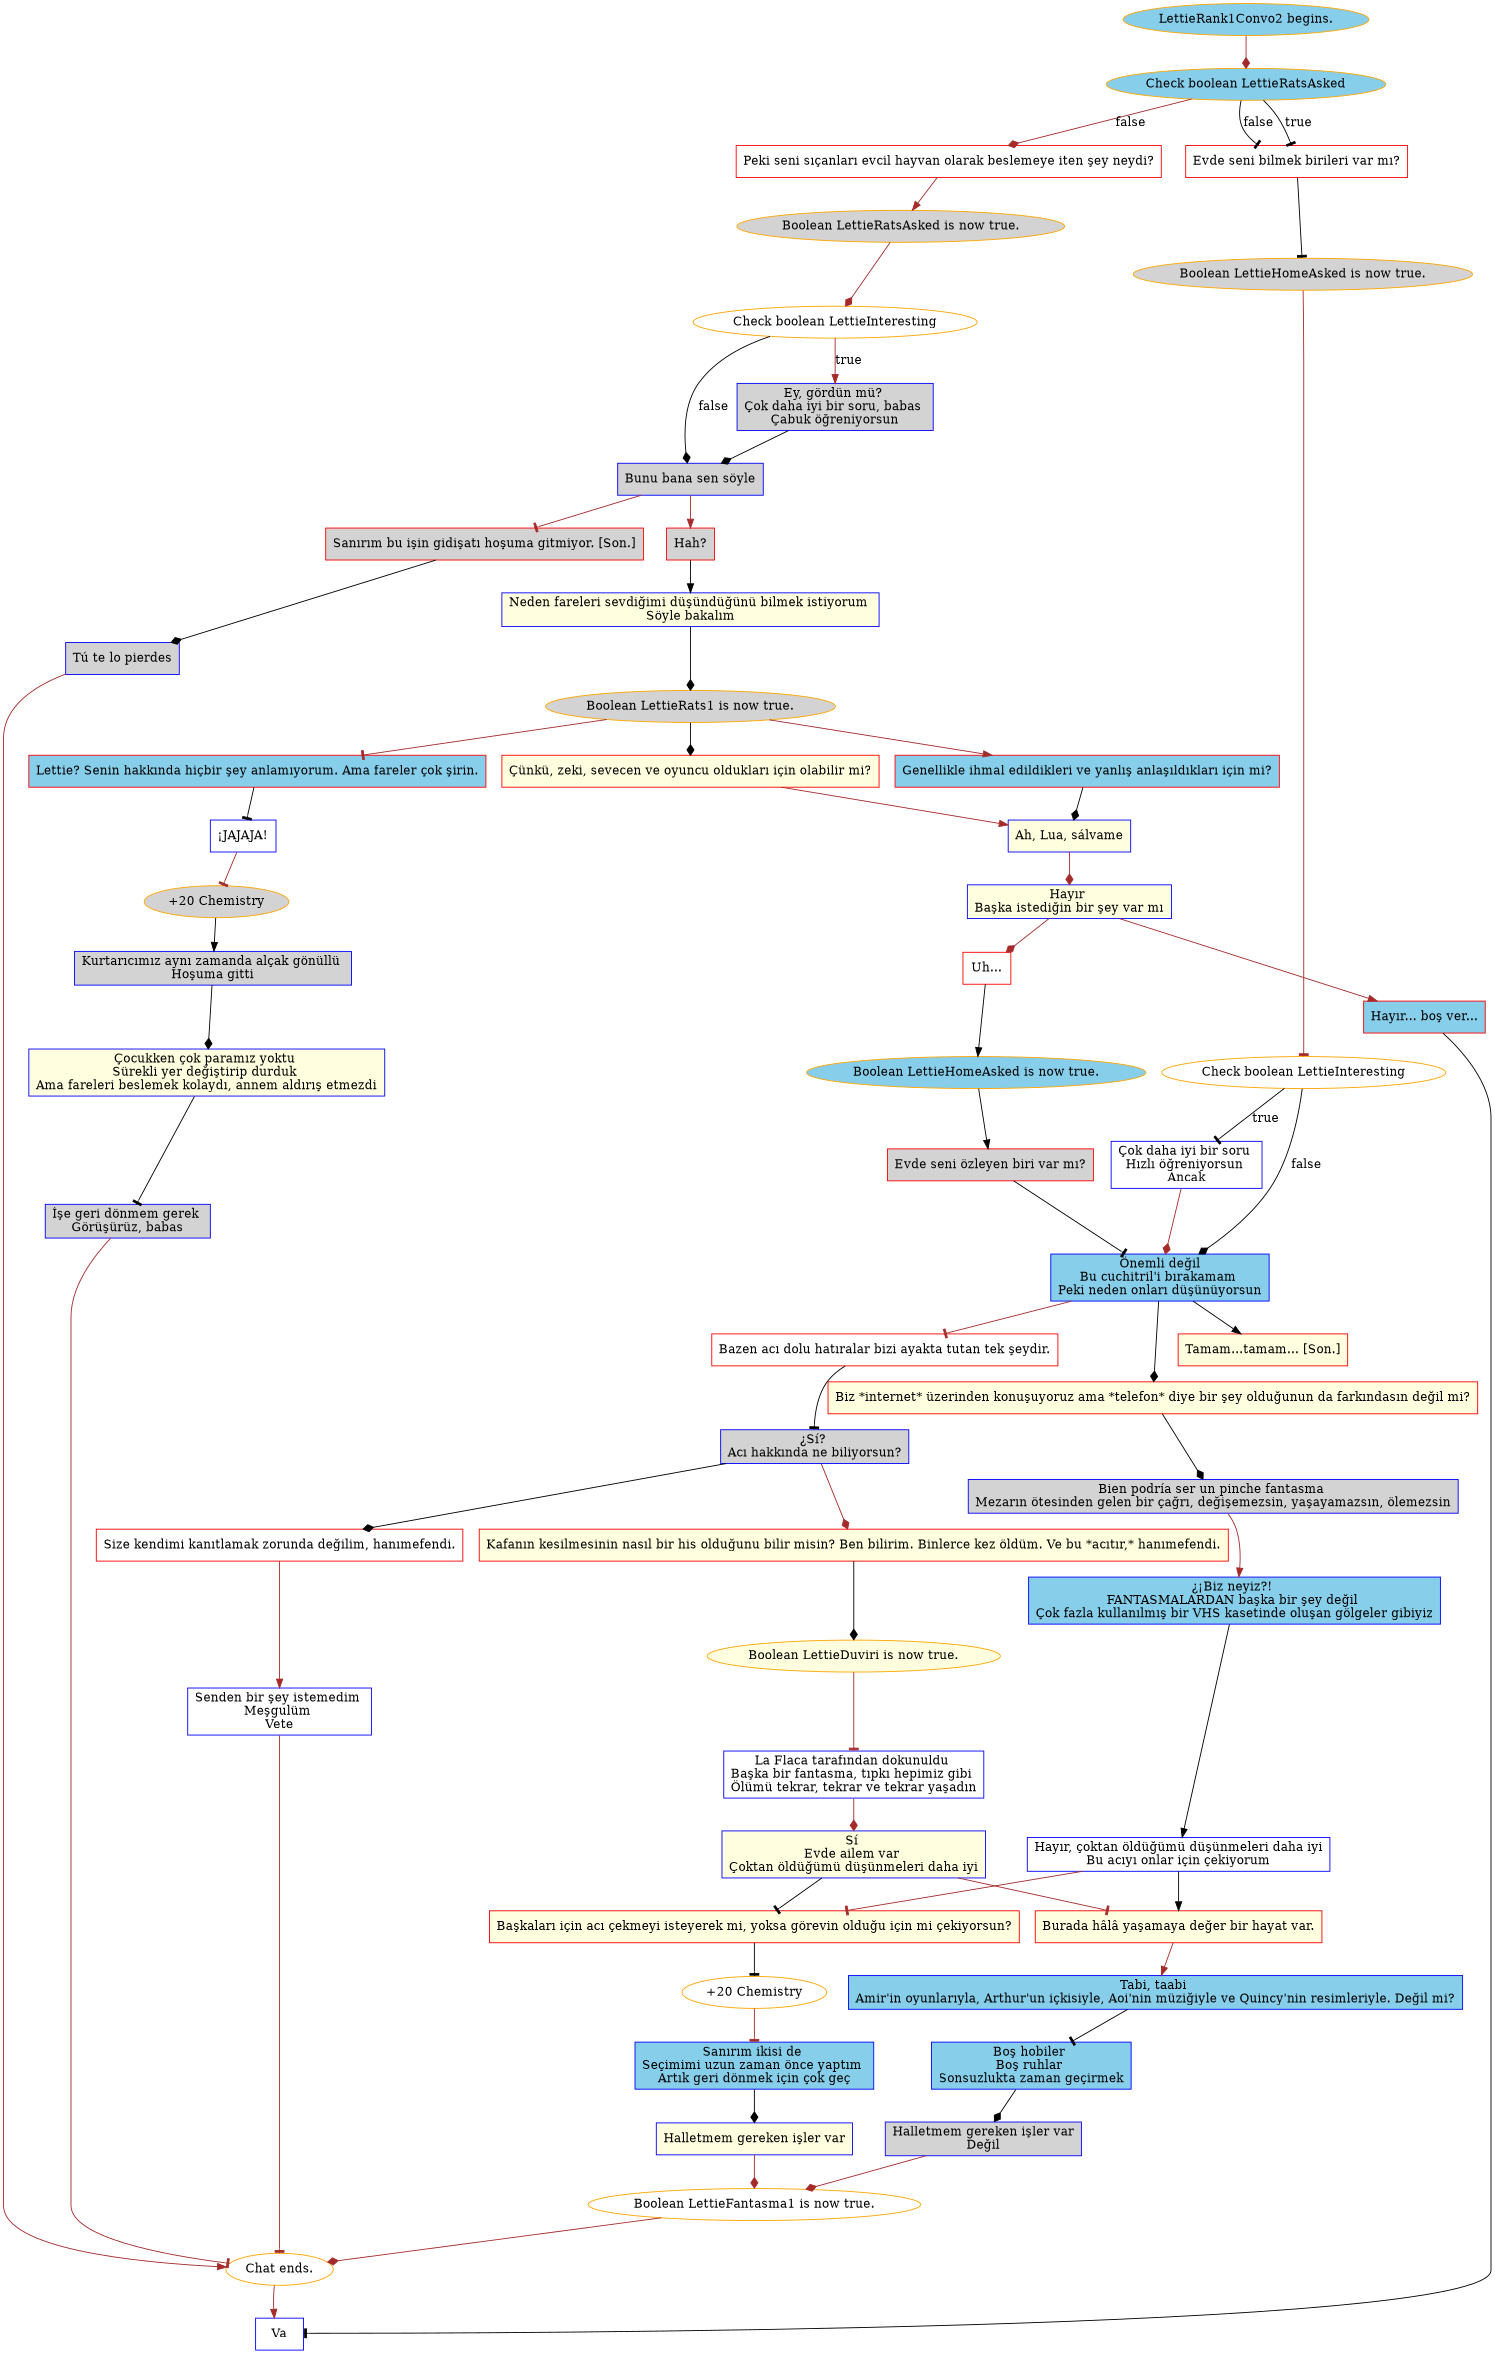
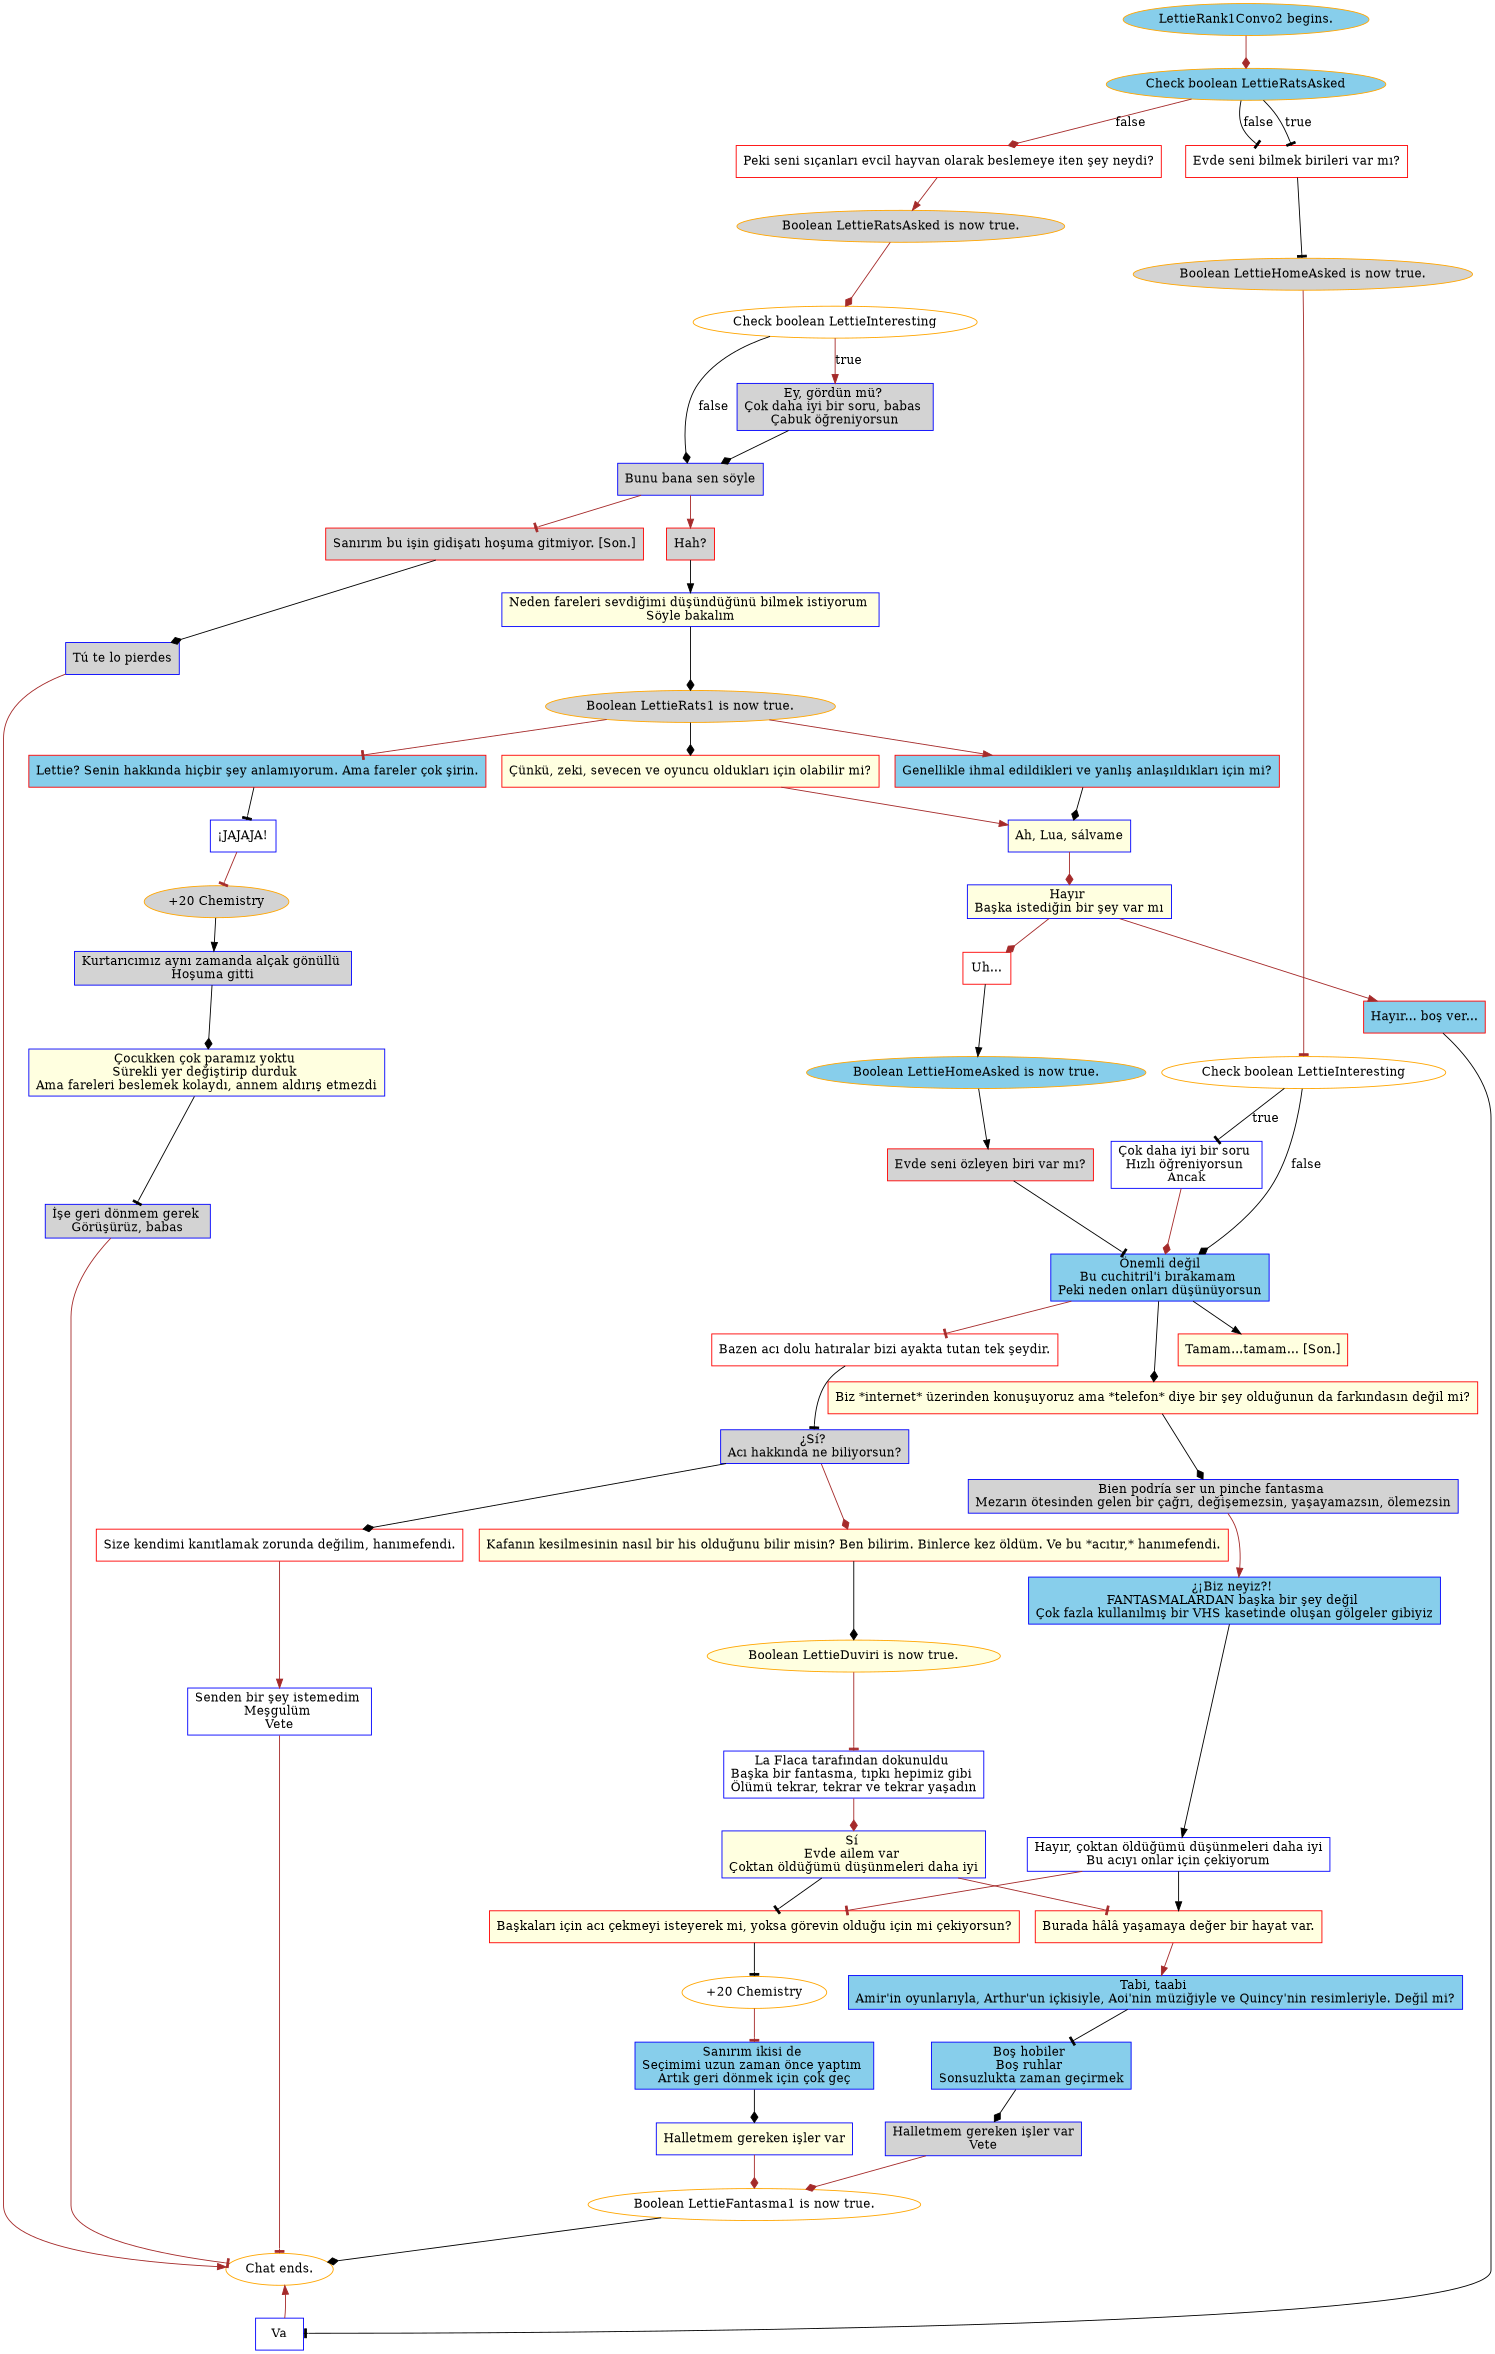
node "Halletmem gereken işler var Değil": label "Halletmem gereken işler var Değil" -> "Halletmem gereken işler var Vete"
edge "Boolean LettieFantasma1 is now true." -> "Chat ends.": color brown -> black
edge "Chat ends." -> "Va": reversed
